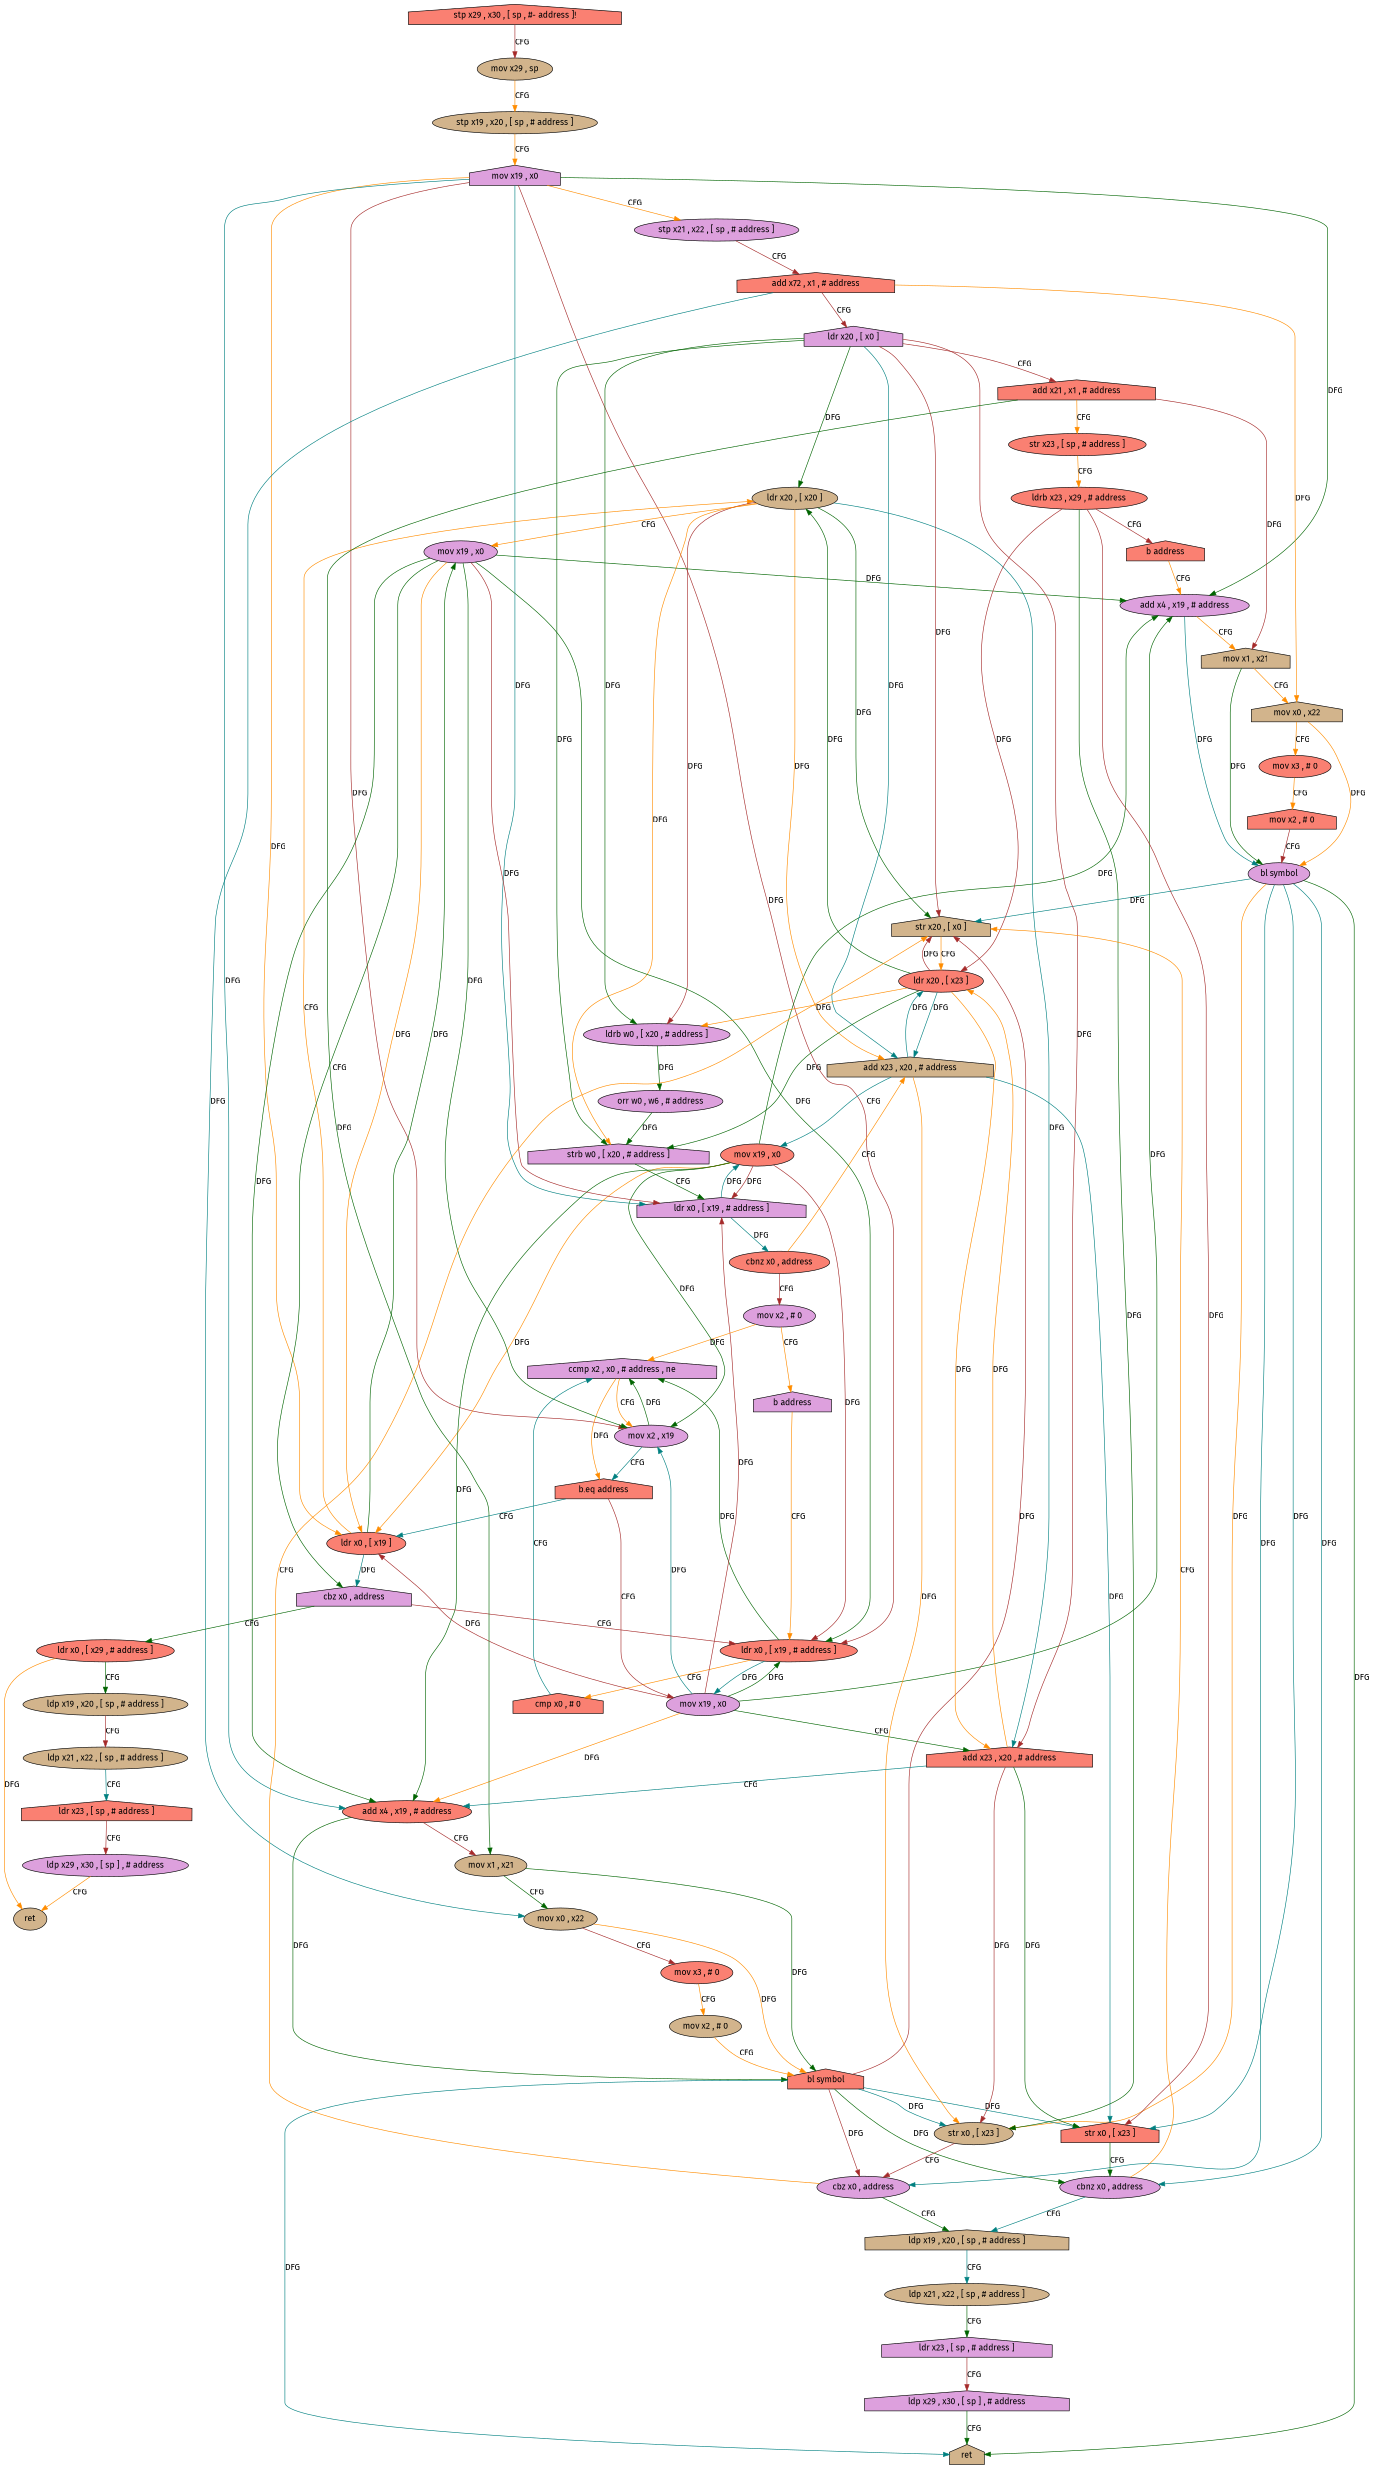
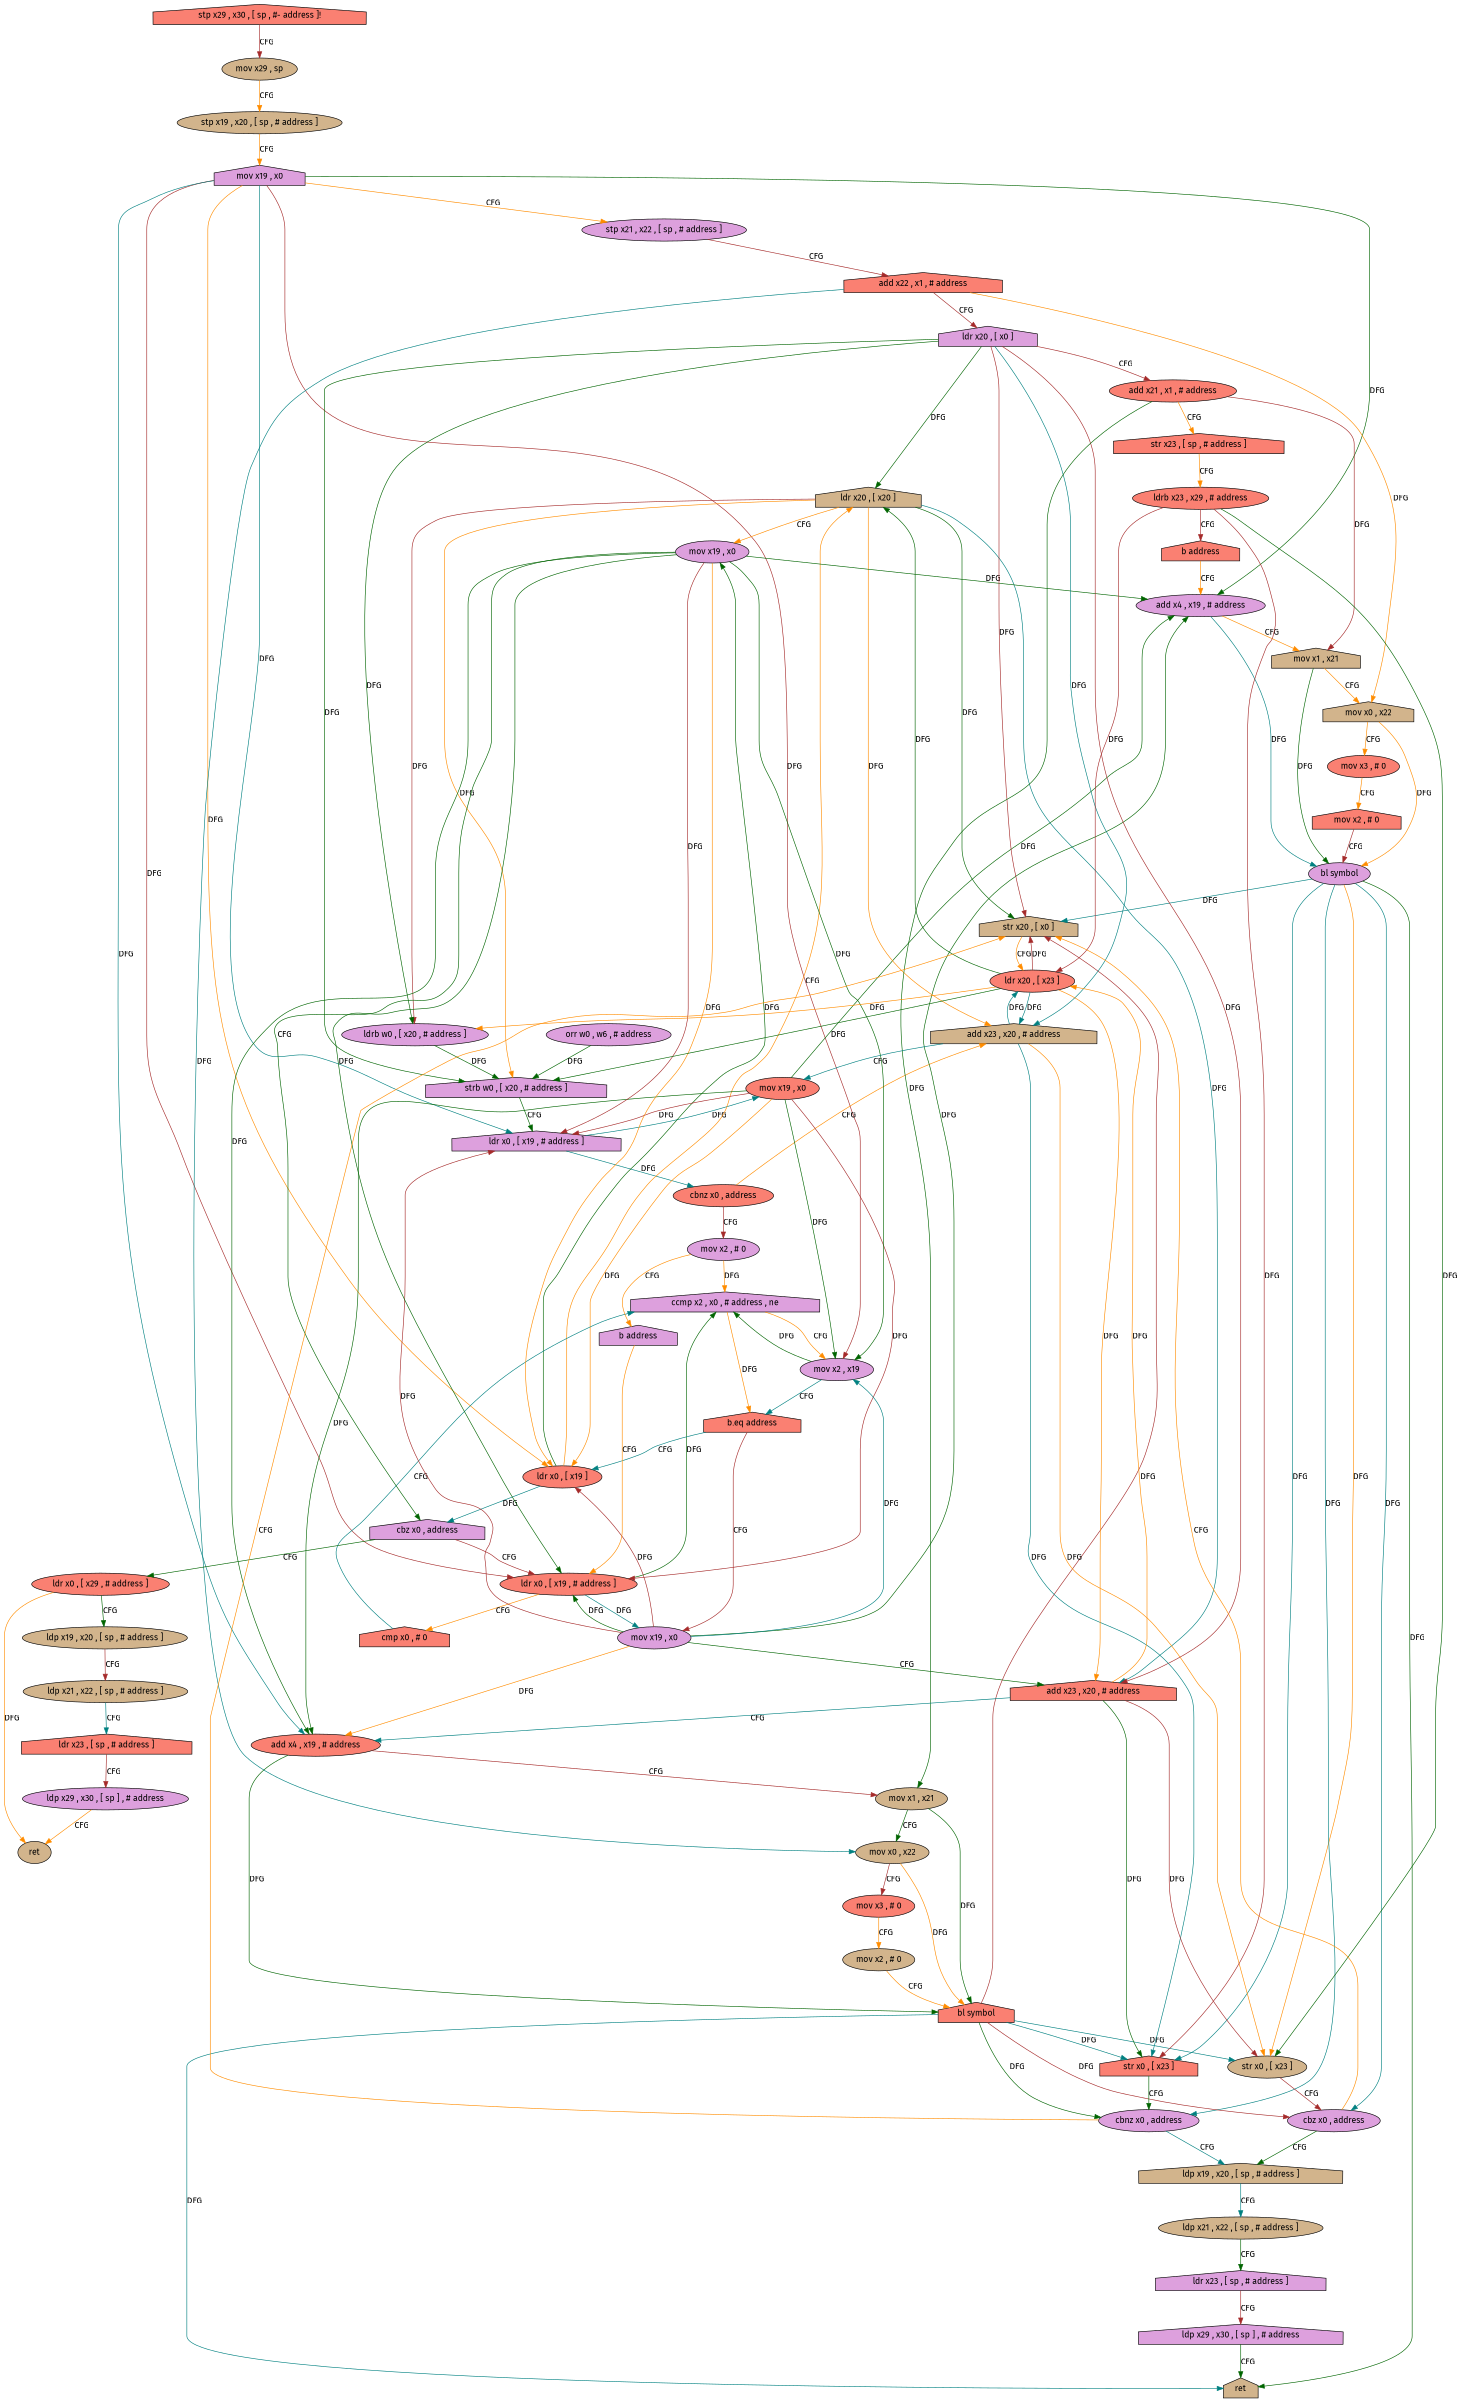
node "add x72 , x1 , # address": label "add x72 , x1 , # address" -> "add x22 , x1 , # address"
node "add x21 , x1 , # address": shape house -> ellipse
node "str x23 , [ sp , # address ]": shape ellipse -> house
node "ldr x20 , [ x20 ]": shape ellipse -> house
edge "ldrb w0 , [ x20 , # address ]" -> "orr w0 , w6 , # address": now "ldrb w0 , [ x20 , # address ]" -> "strb w0 , [ x20 , # address ]"
